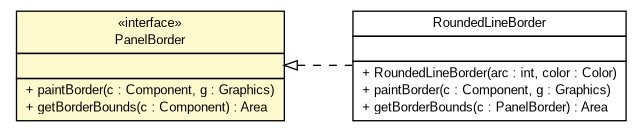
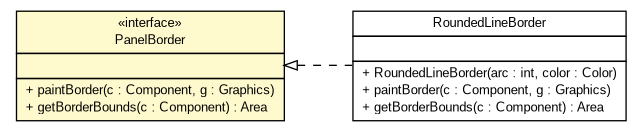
node "RoundedLineBorder": text "+ getBorderBounds(c : PanelBorder) : Area" -> "+ getBorderBounds(c : Component) : Area"
